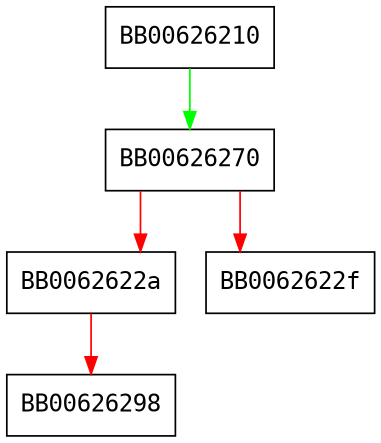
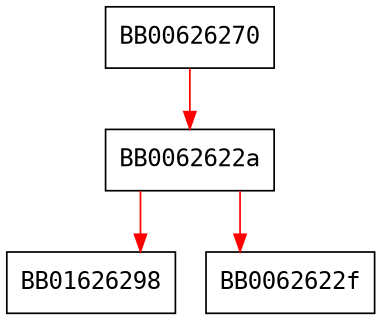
node "BB00626210": removed
edge "BB00626270" -> "BB0062622f": now "BB0062622a" -> "BB0062622f"
node "BB00626298": label "BB00626298" -> "BB01626298"
